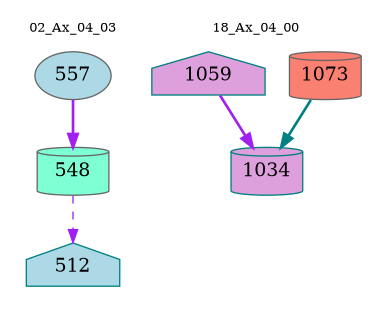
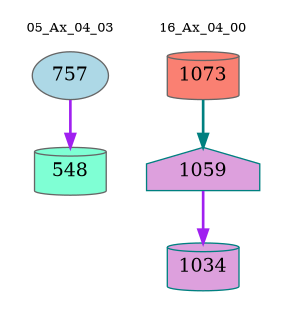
cluster "02_Ax_04_03": label "02_Ax_04_03" -> "05_Ax_04_03"
cluster "18_Ax_04_00": label "18_Ax_04_00" -> "16_Ax_04_00"
node "557": label "557" -> "757"
edge "1073" -> "1034": now "1073" -> "1059"
node "512": removed
